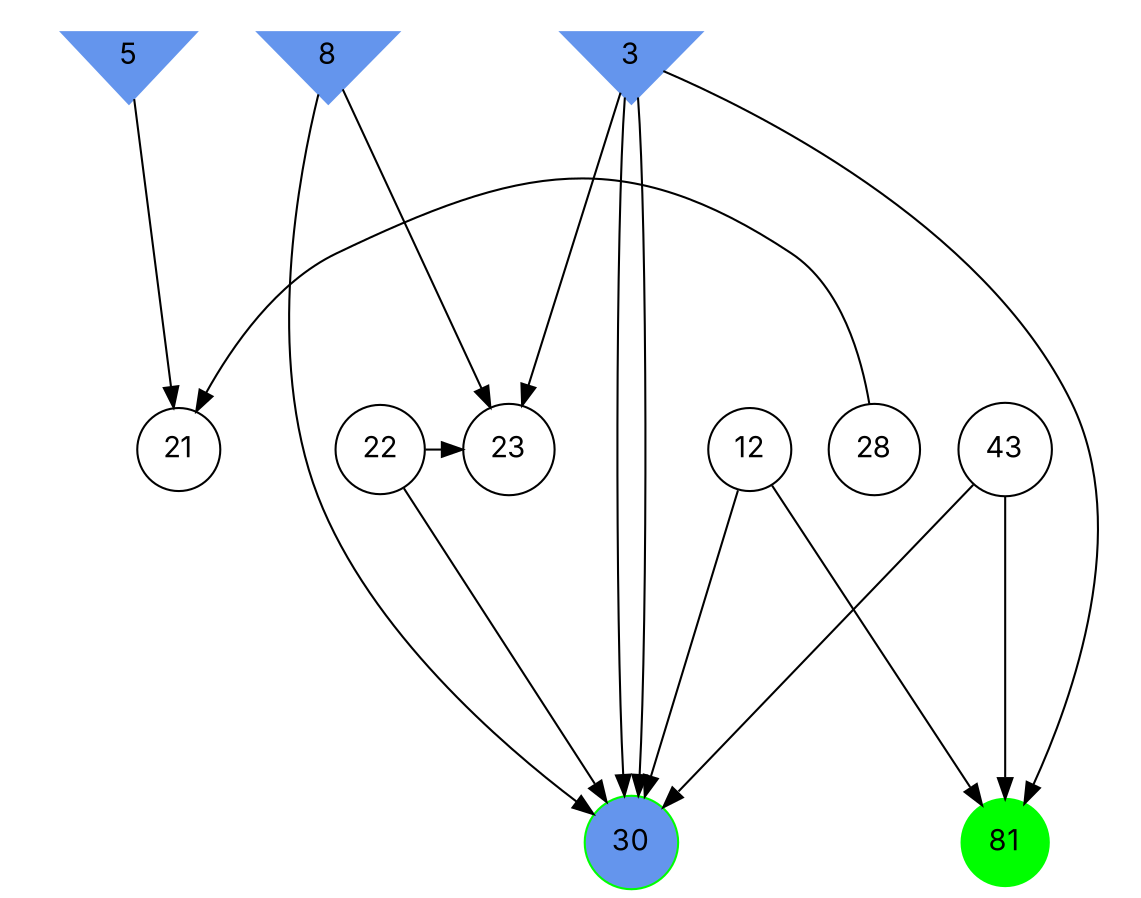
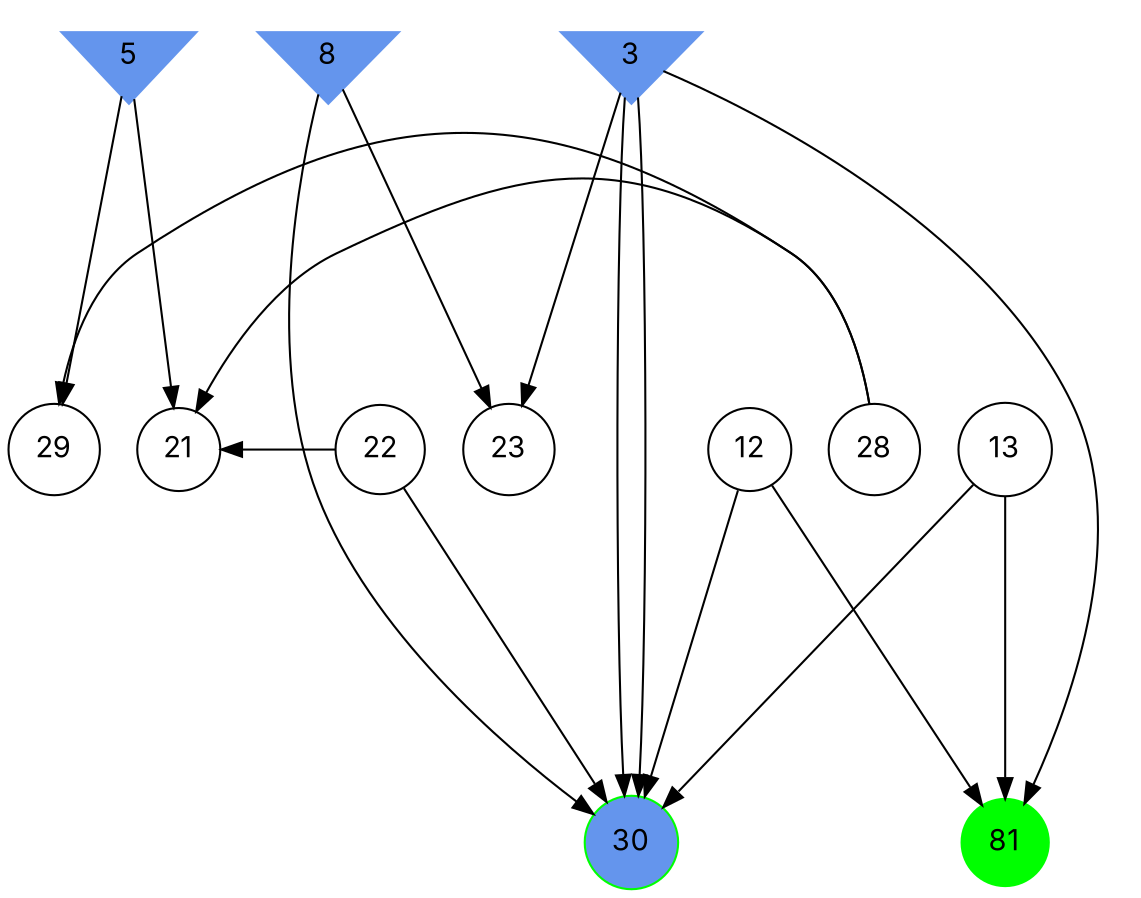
node "29": added
edge "22" -> "23": now "22" -> "21"
node "43": label "43" -> "13"
